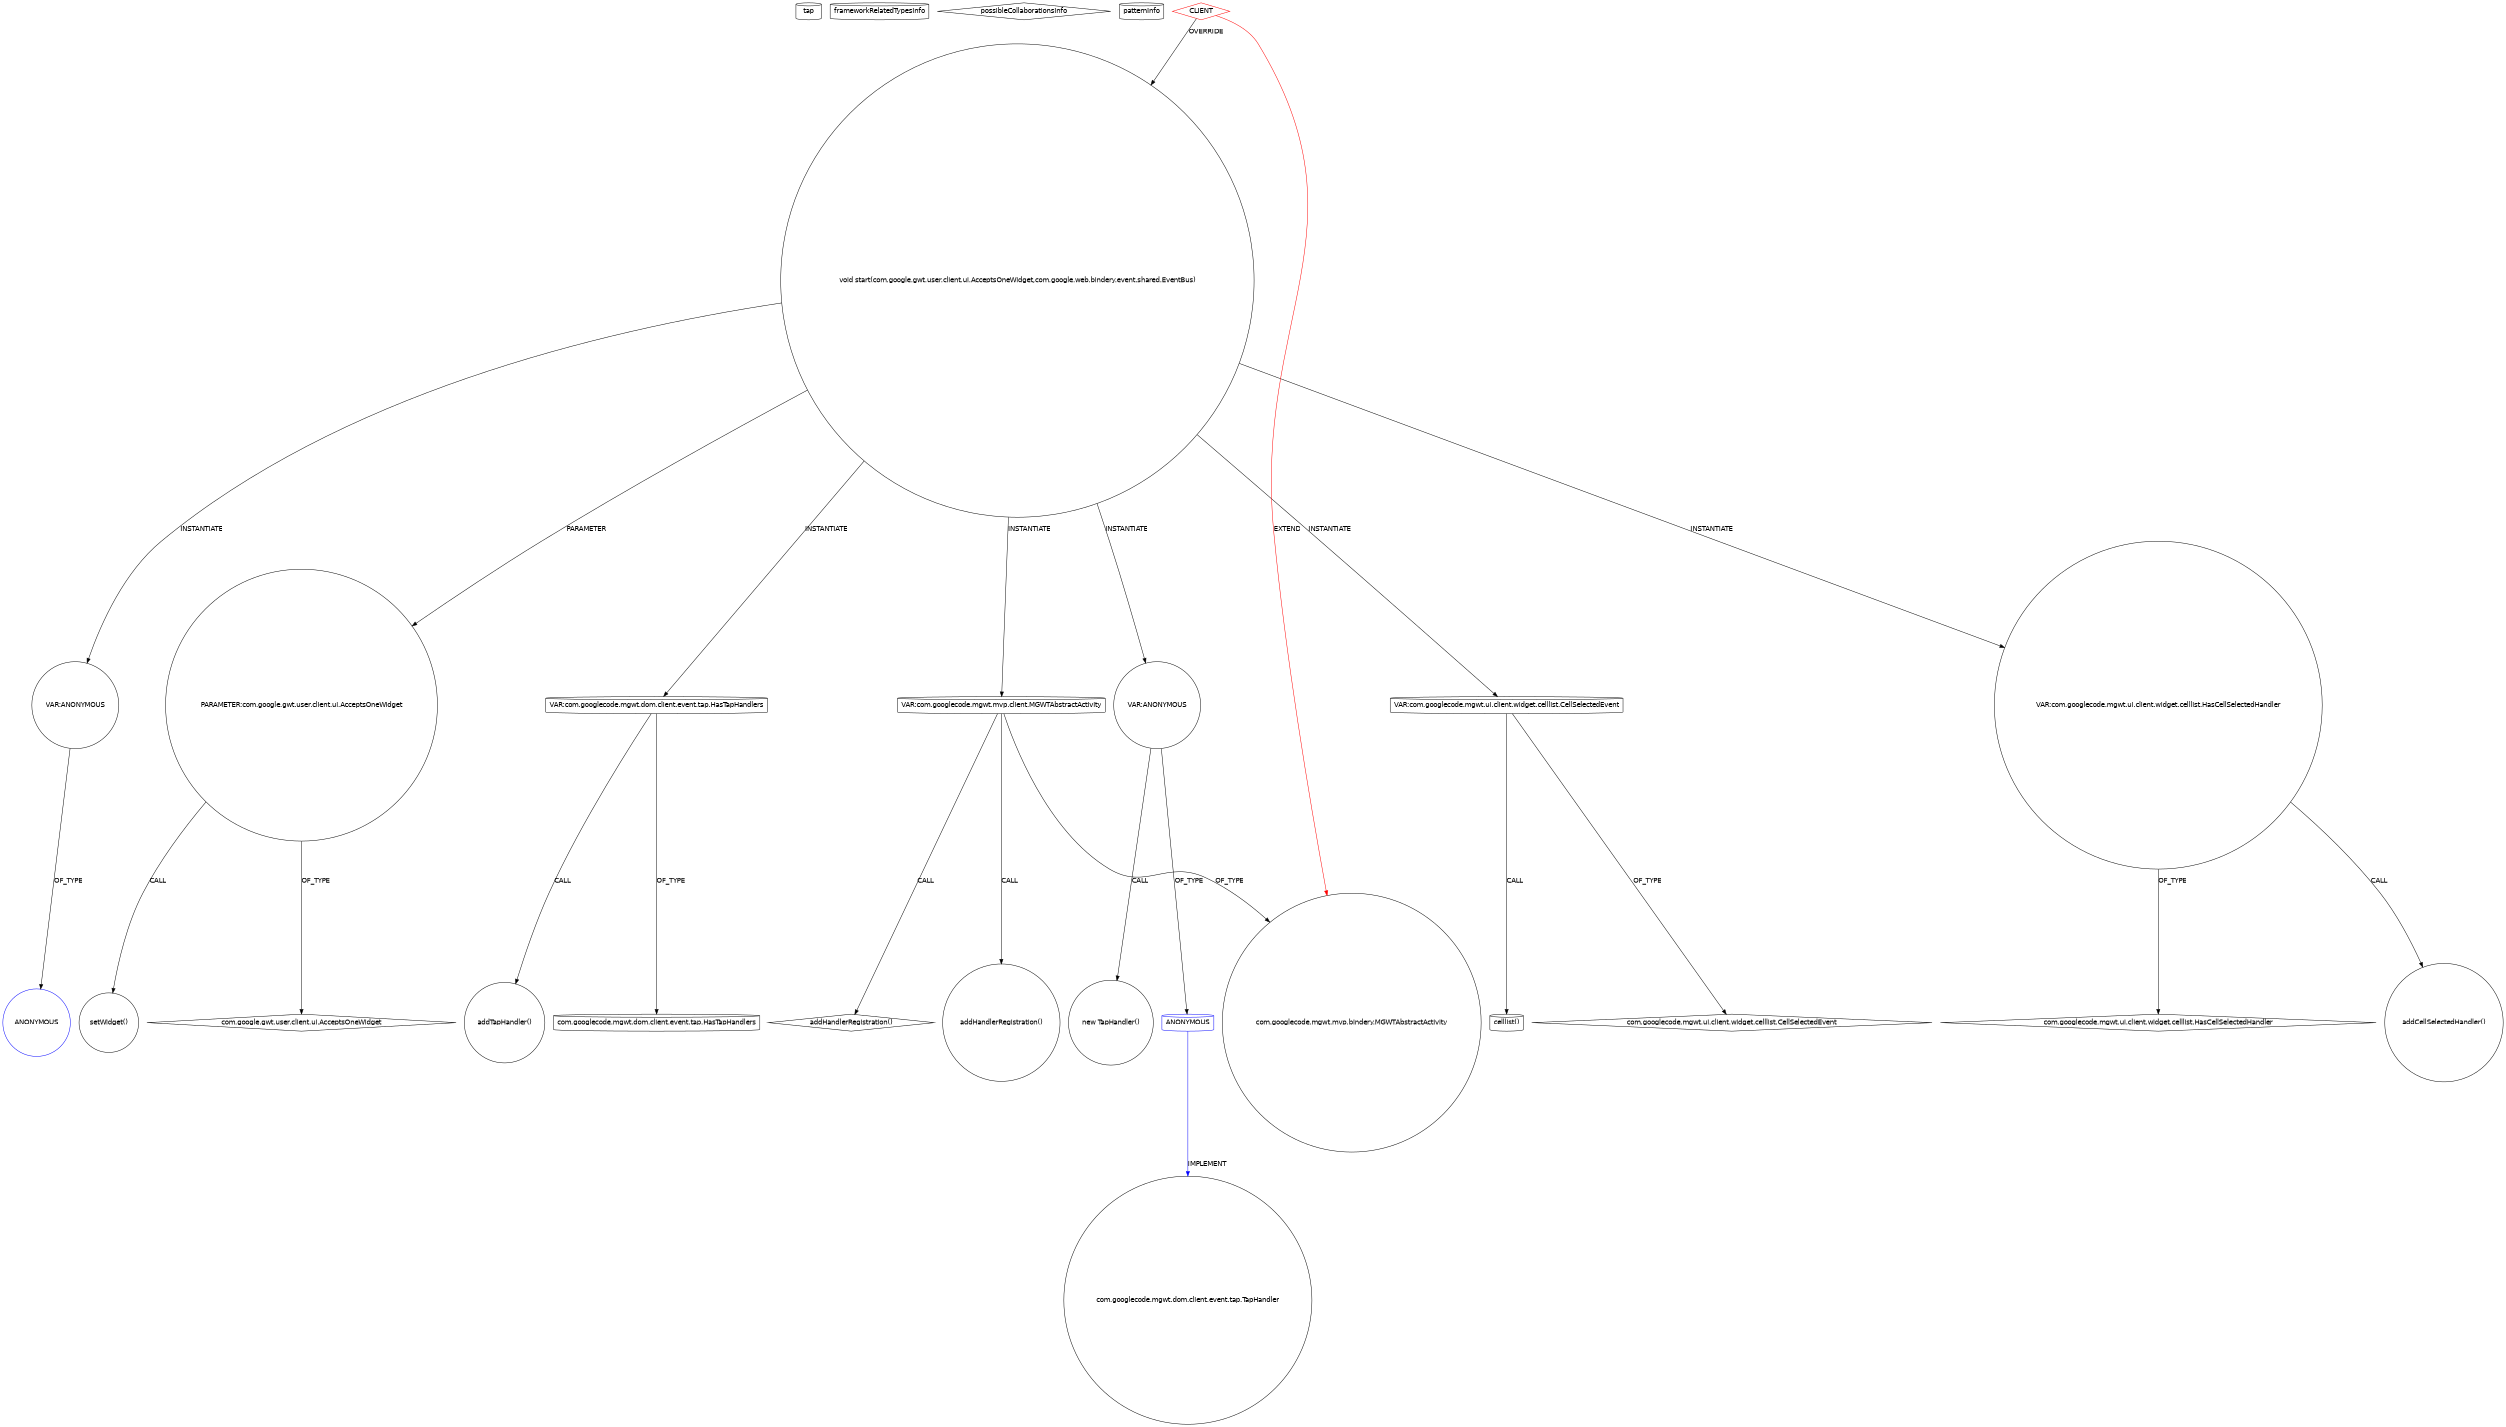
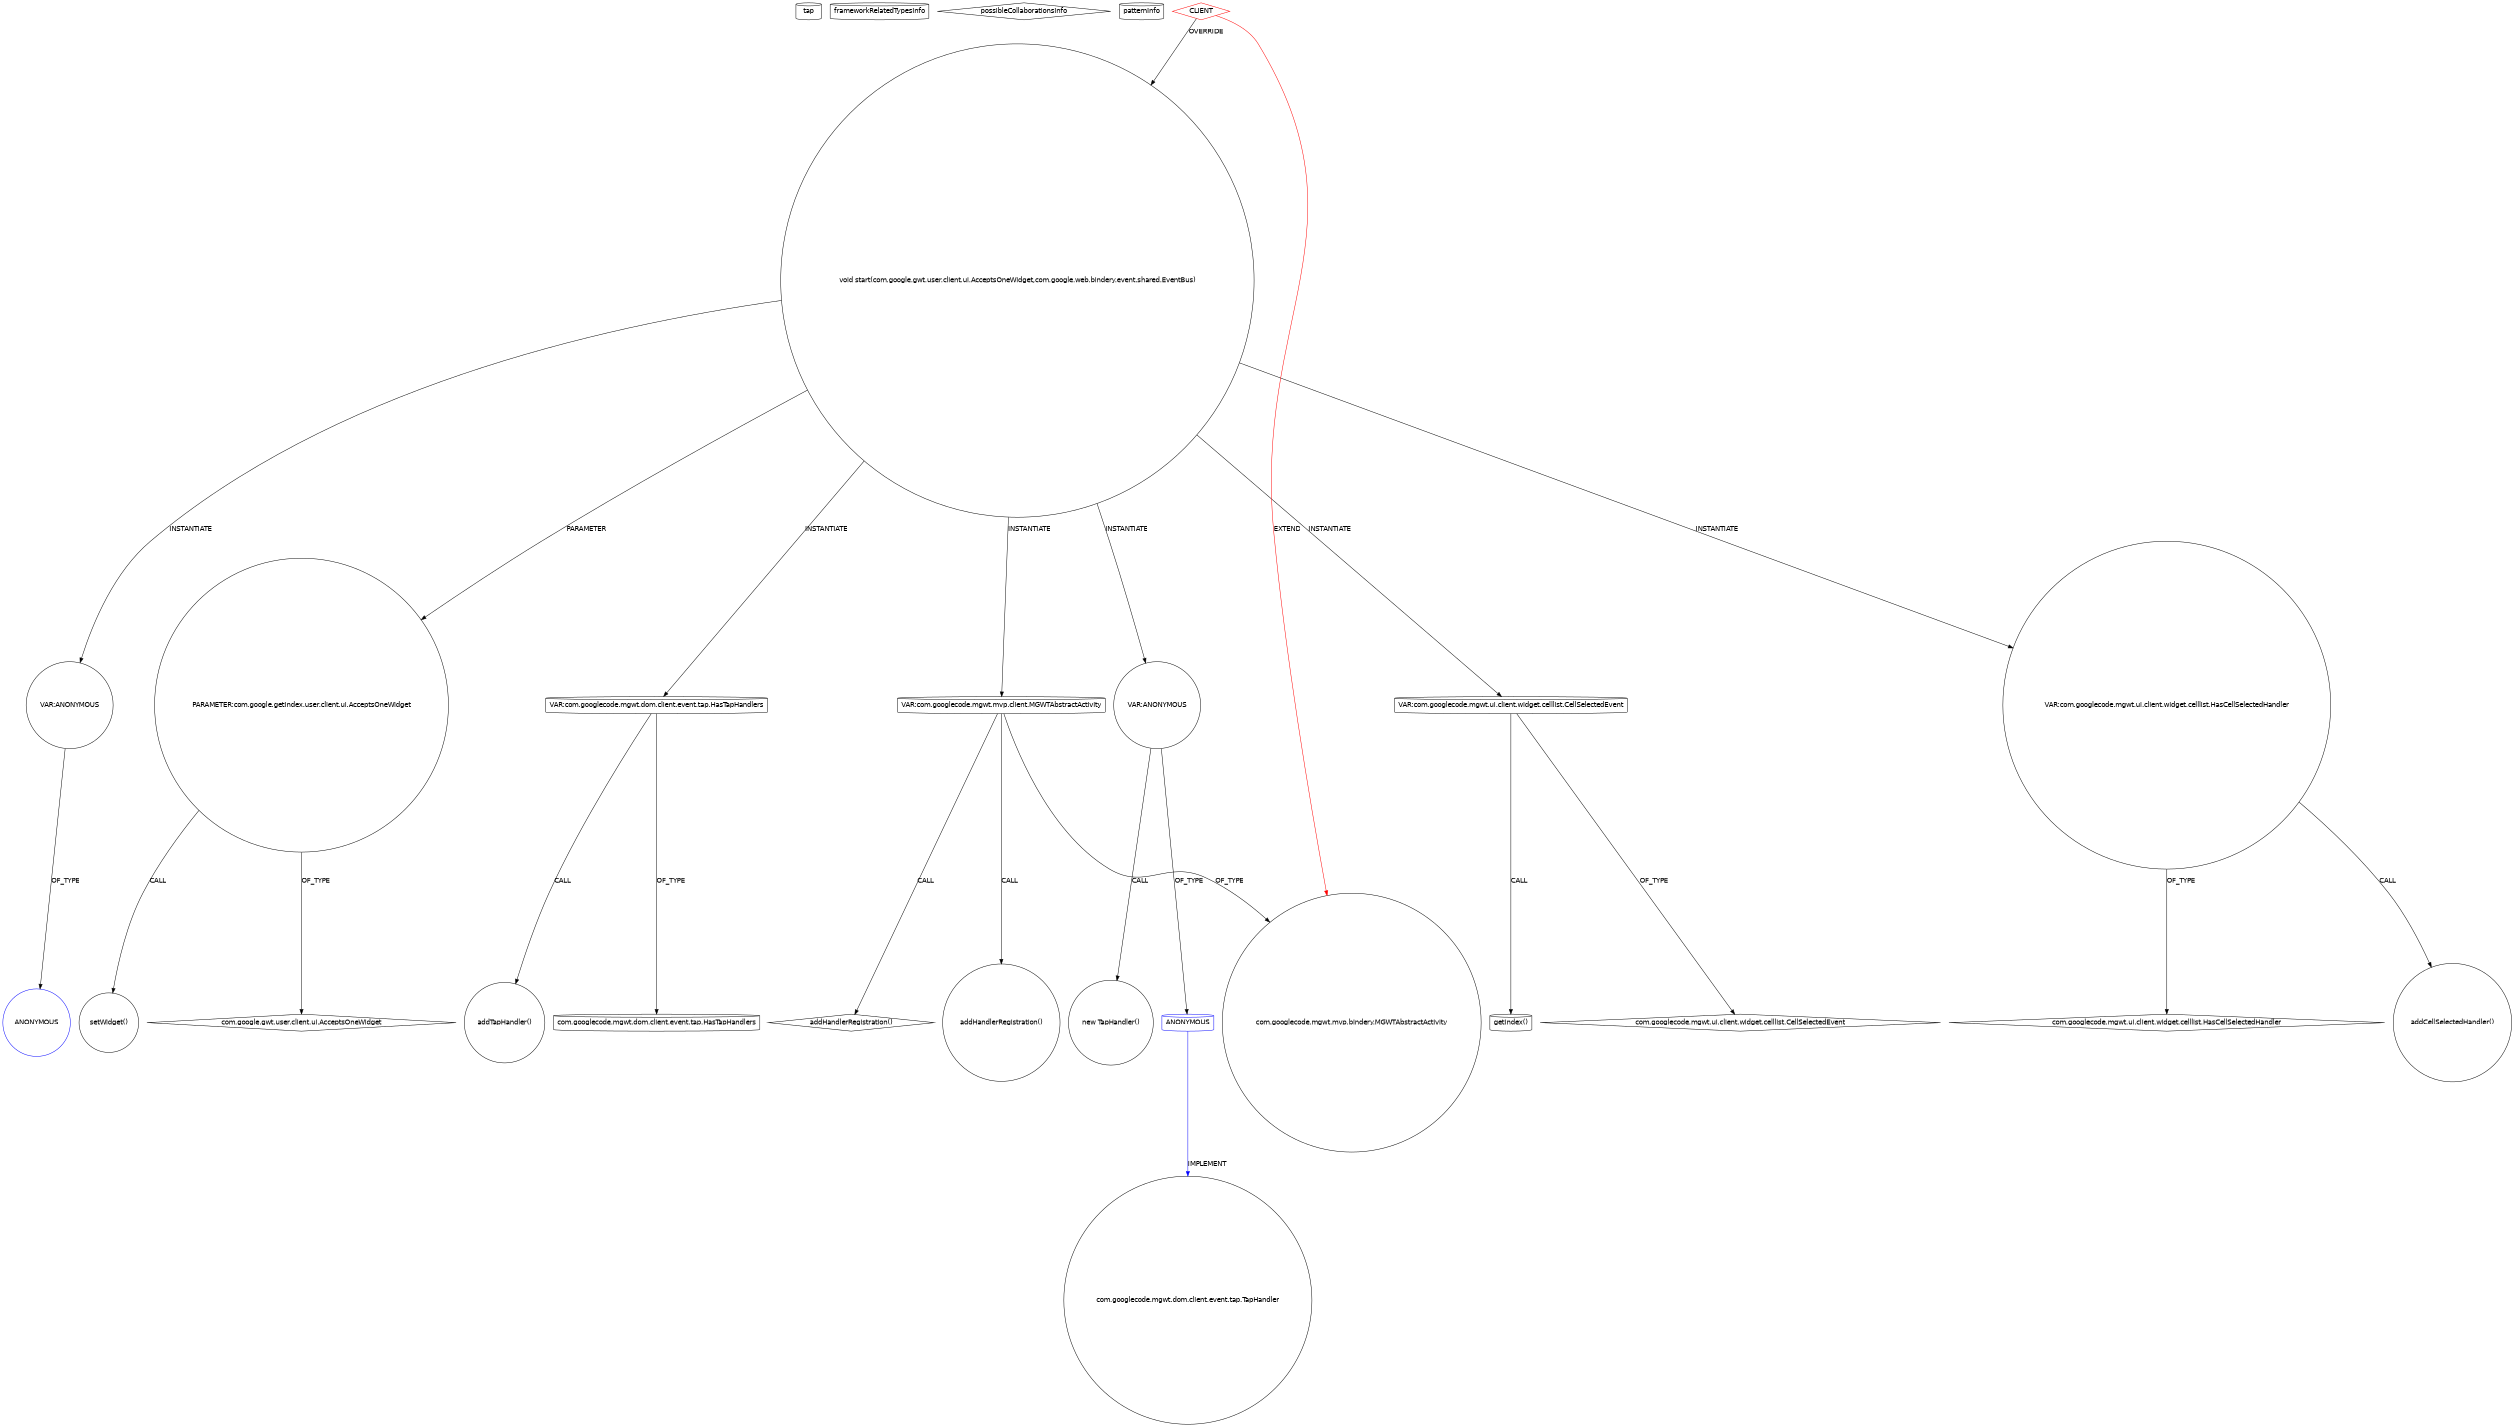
node "PARAMETER:com.google.gwt.user.client.ui.AcceptsOneWidget": label "PARAMETER:com.google.gwt.user.client.ui.AcceptsOneWidget" -> "PARAMETER:com.google.getIndex.user.client.ui.AcceptsOneWidget"
node "celllist()": label "celllist()" -> "getIndex()"
